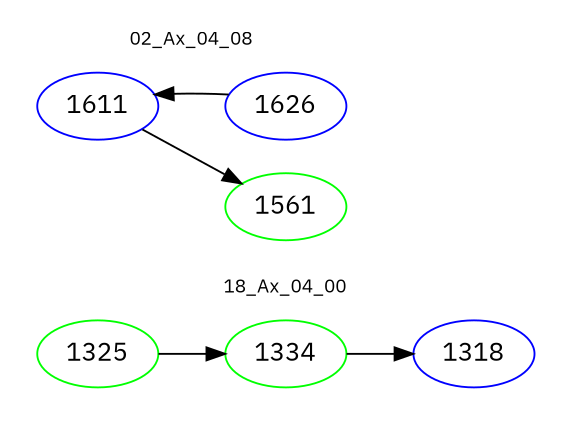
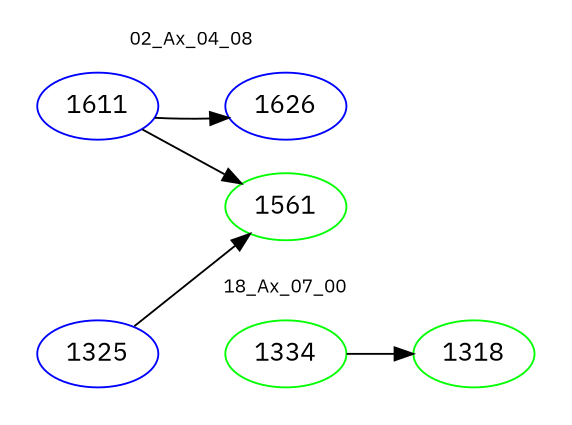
edge "1626" -> "1611": reversed
cluster "18_Ax_04_00": label "18_Ax_04_00" -> "18_Ax_07_00"
node "1325": color green -> blue
edge "1325" -> "1334": now "1325" -> "1561"
node "1318": color blue -> green
